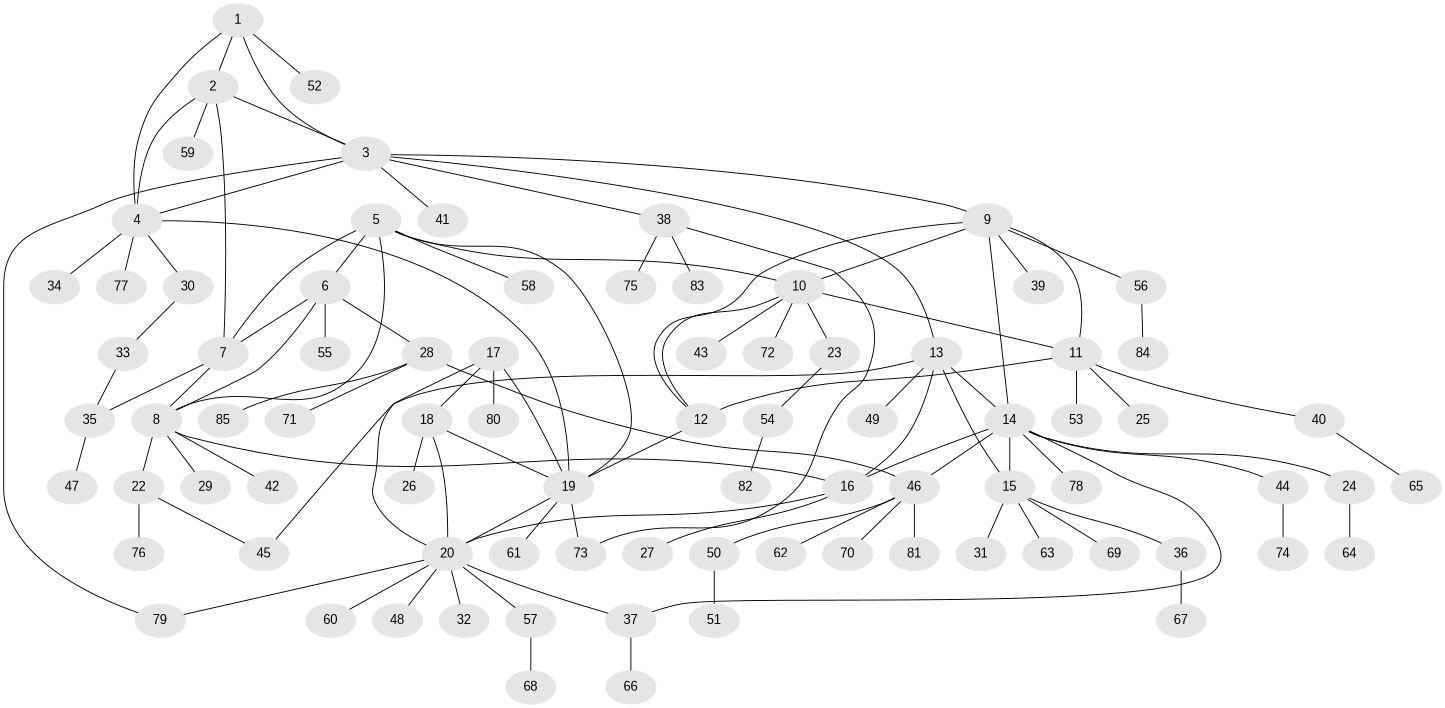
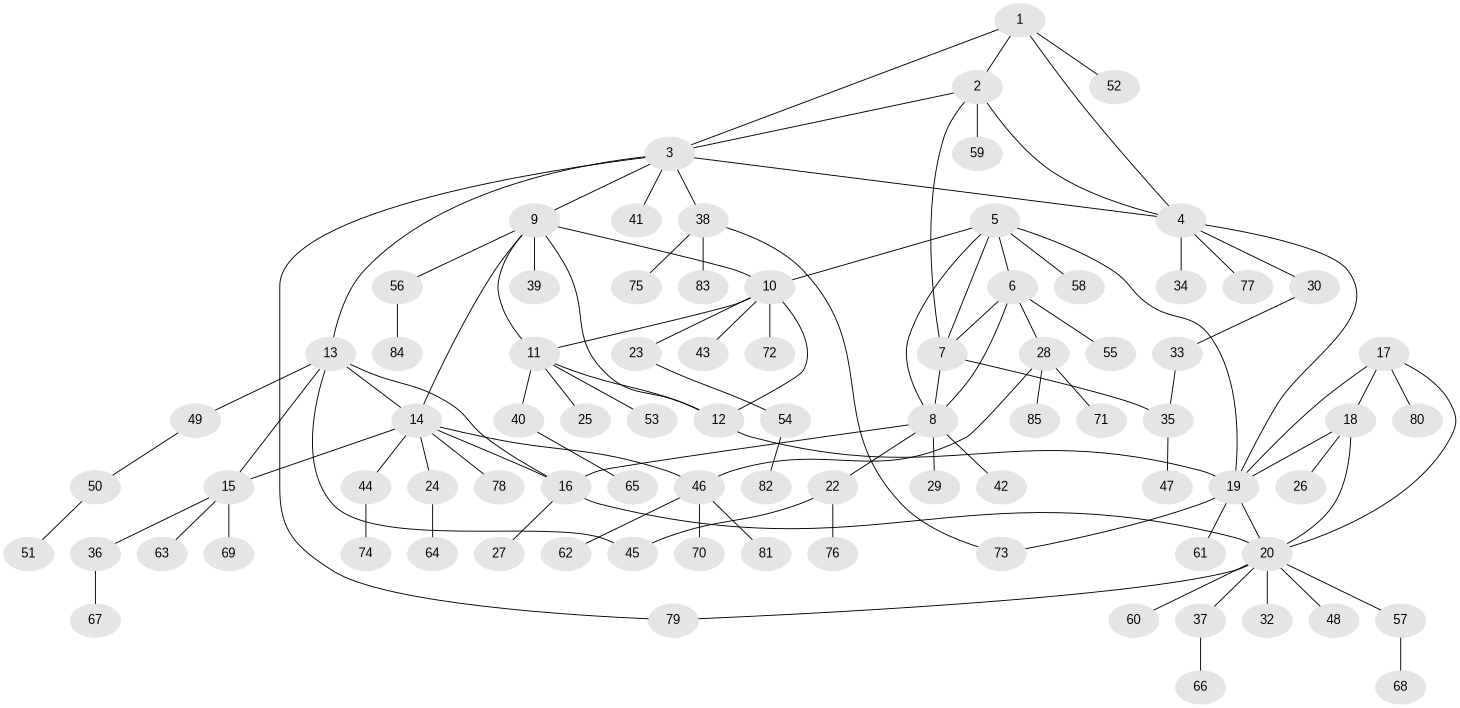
edge "46" -- "50": now "49" -- "50"
node "31": removed
edge "14" -- "37": removed
